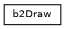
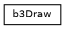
node "b2Draw": label "b2Draw" -> "b3Draw"
